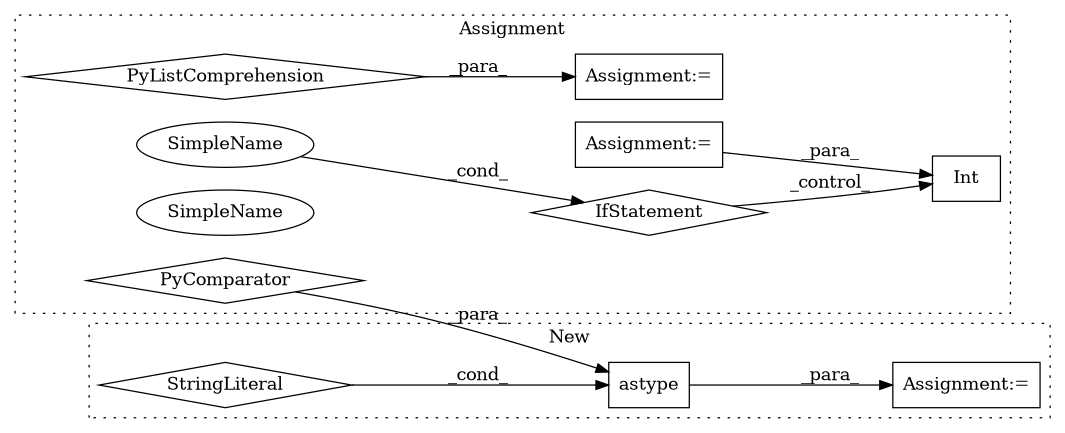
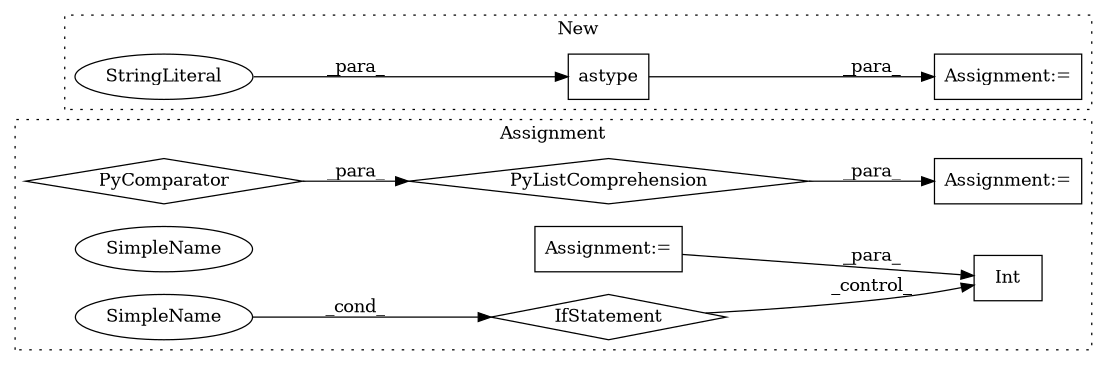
edge "PyComparator" -> "astype": now "PyComparator" -> "PyListComprehension"
edge "StringLiteral" -> "astype": label "_cond_" -> "_para_"
node "StringLiteral": shape diamond -> ellipse
